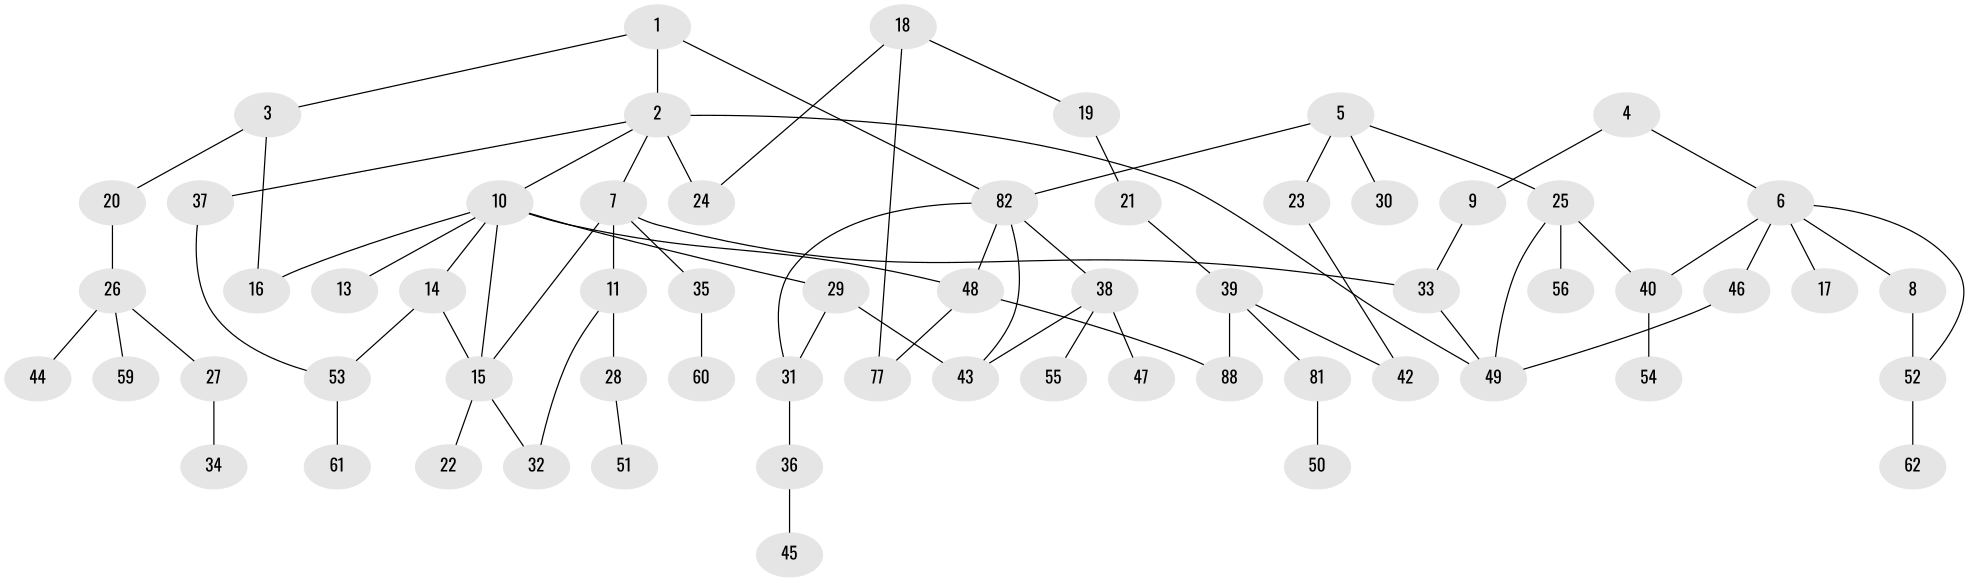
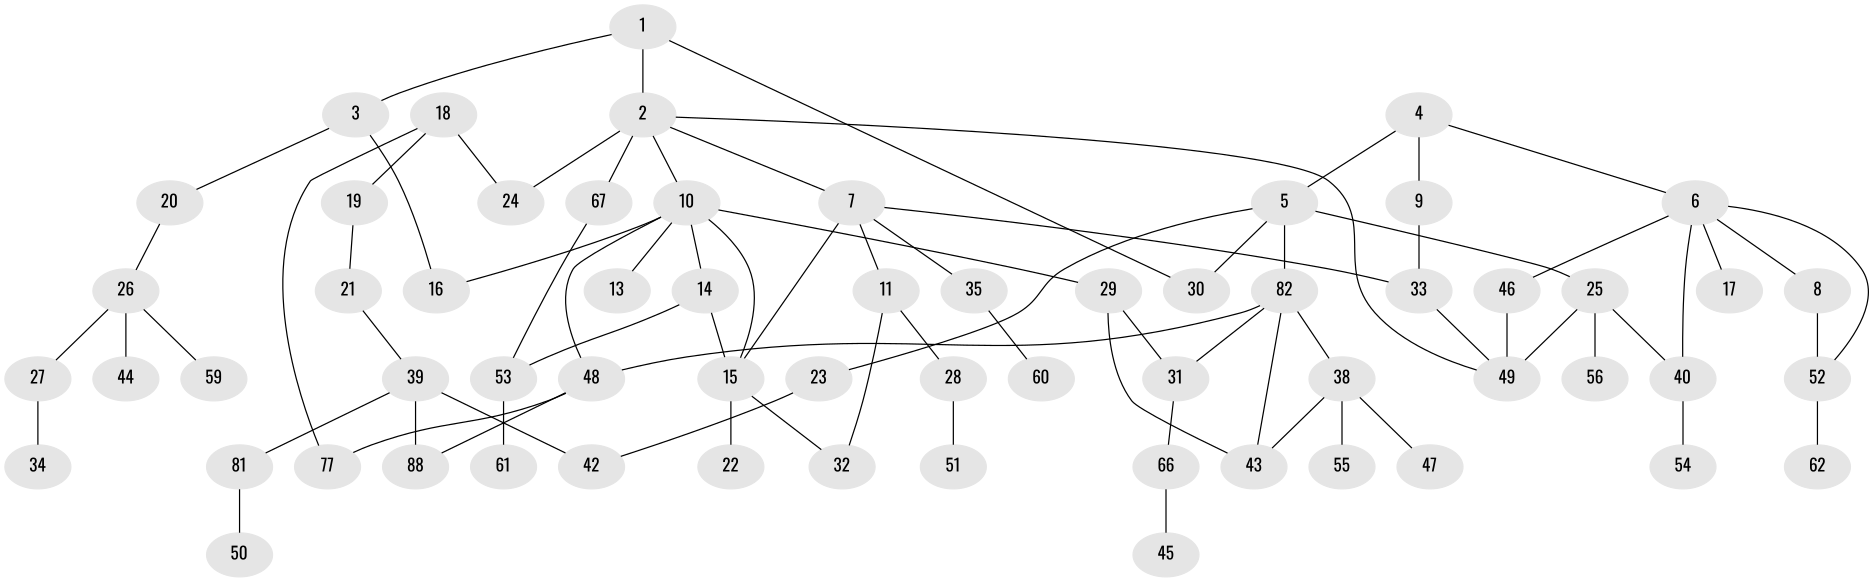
edge "1" -- "82": now "1" -- "30"
edge "4" -- "5": added
node "37": label "37" -> "67"
node "36": label "36" -> "66"
